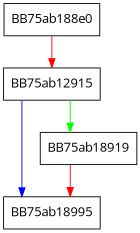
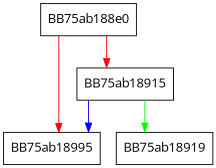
node "BB75ab12915": label "BB75ab12915" -> "BB75ab18915"
edge "BB75ab18919" -> "BB75ab18995": now "BB75ab188e0" -> "BB75ab18995"
